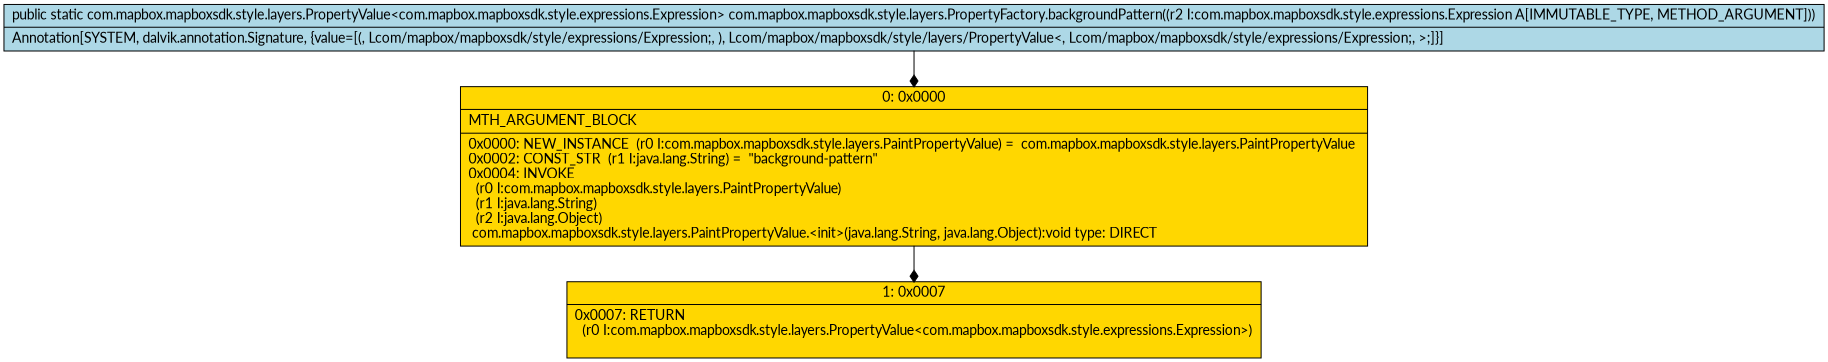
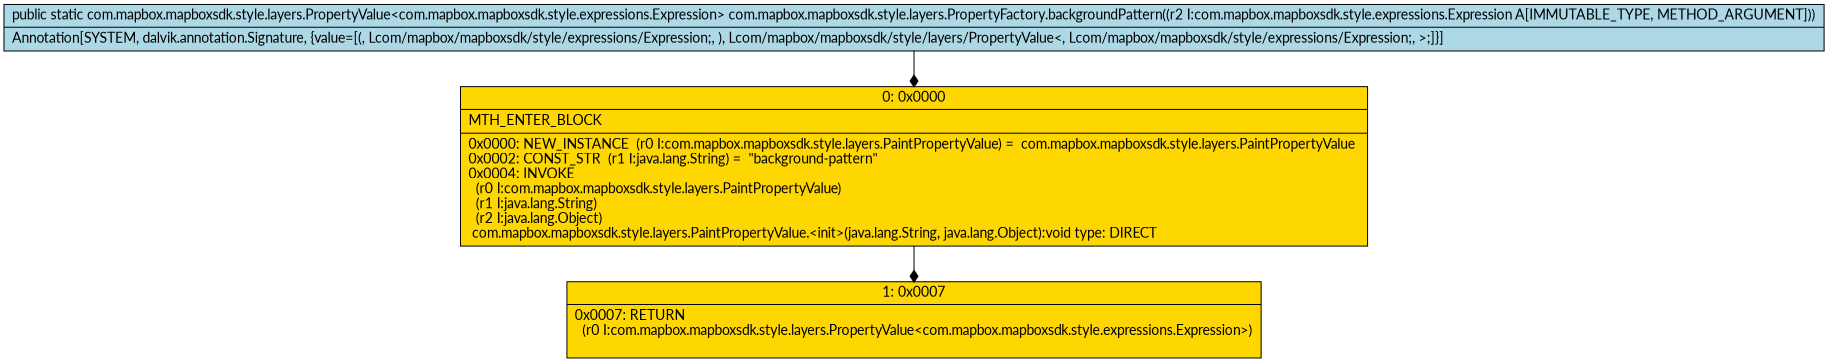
node "0: 0x0000": text "MTH_ARGUMENT_BLOCK" -> "MTH_ENTER_BLOCK"
